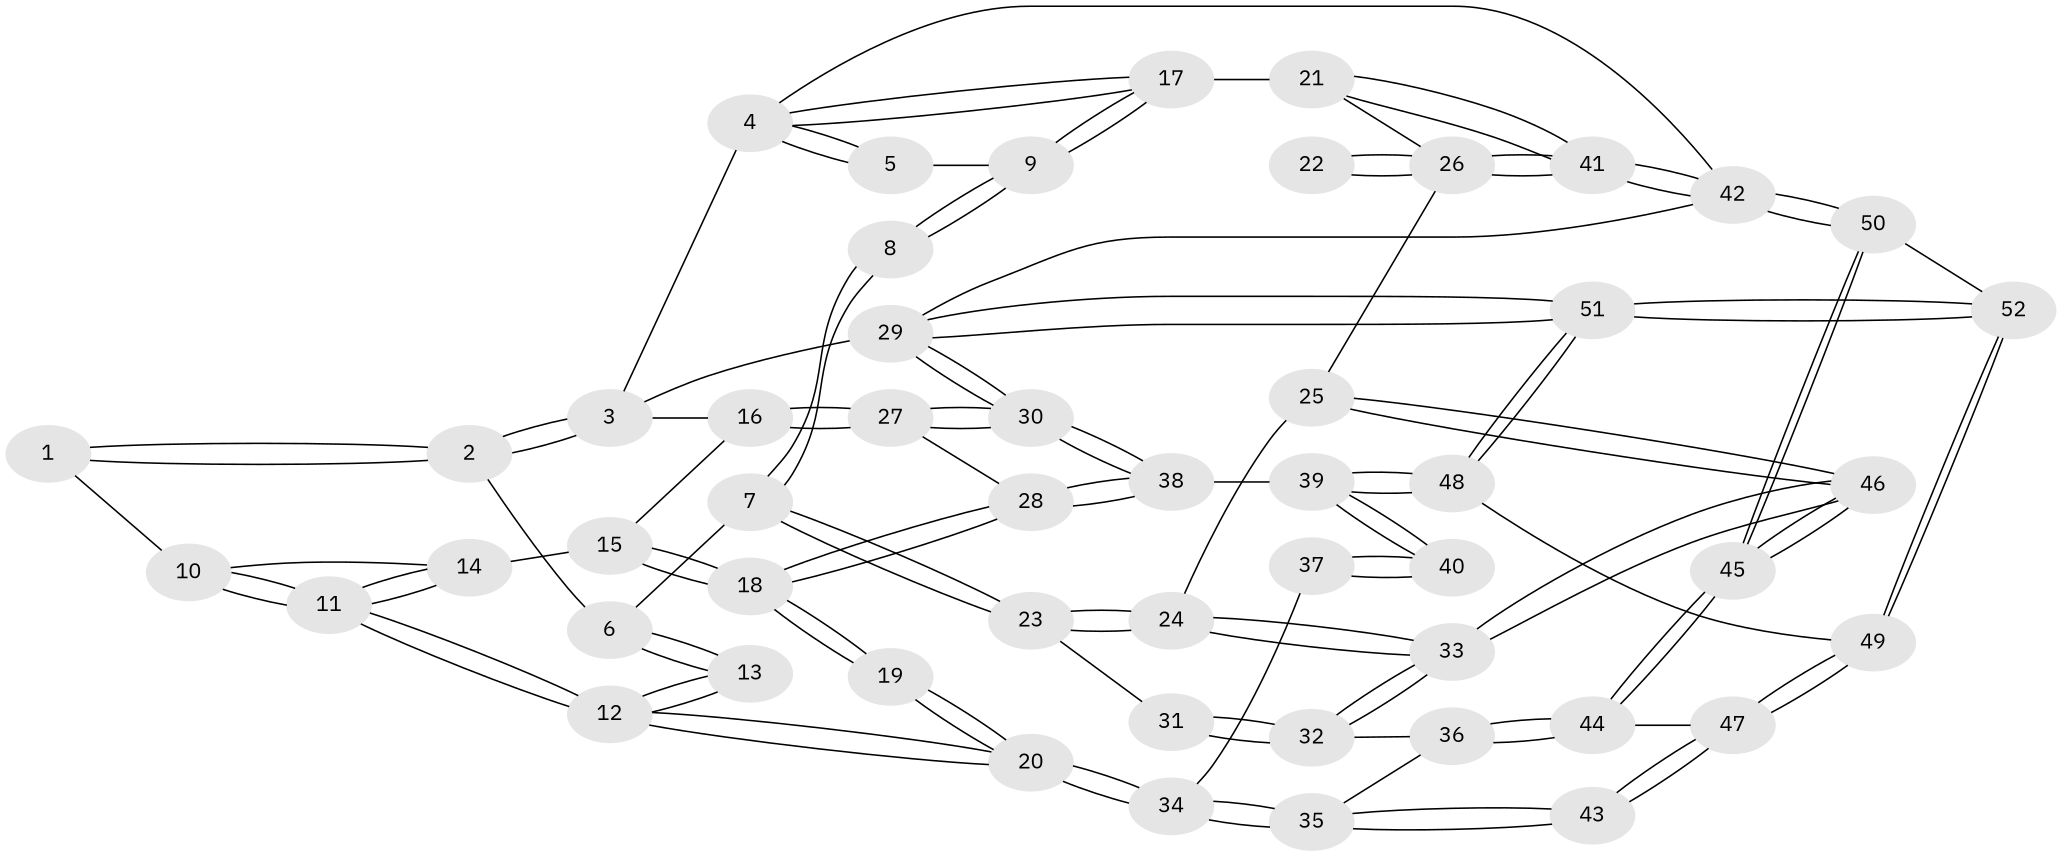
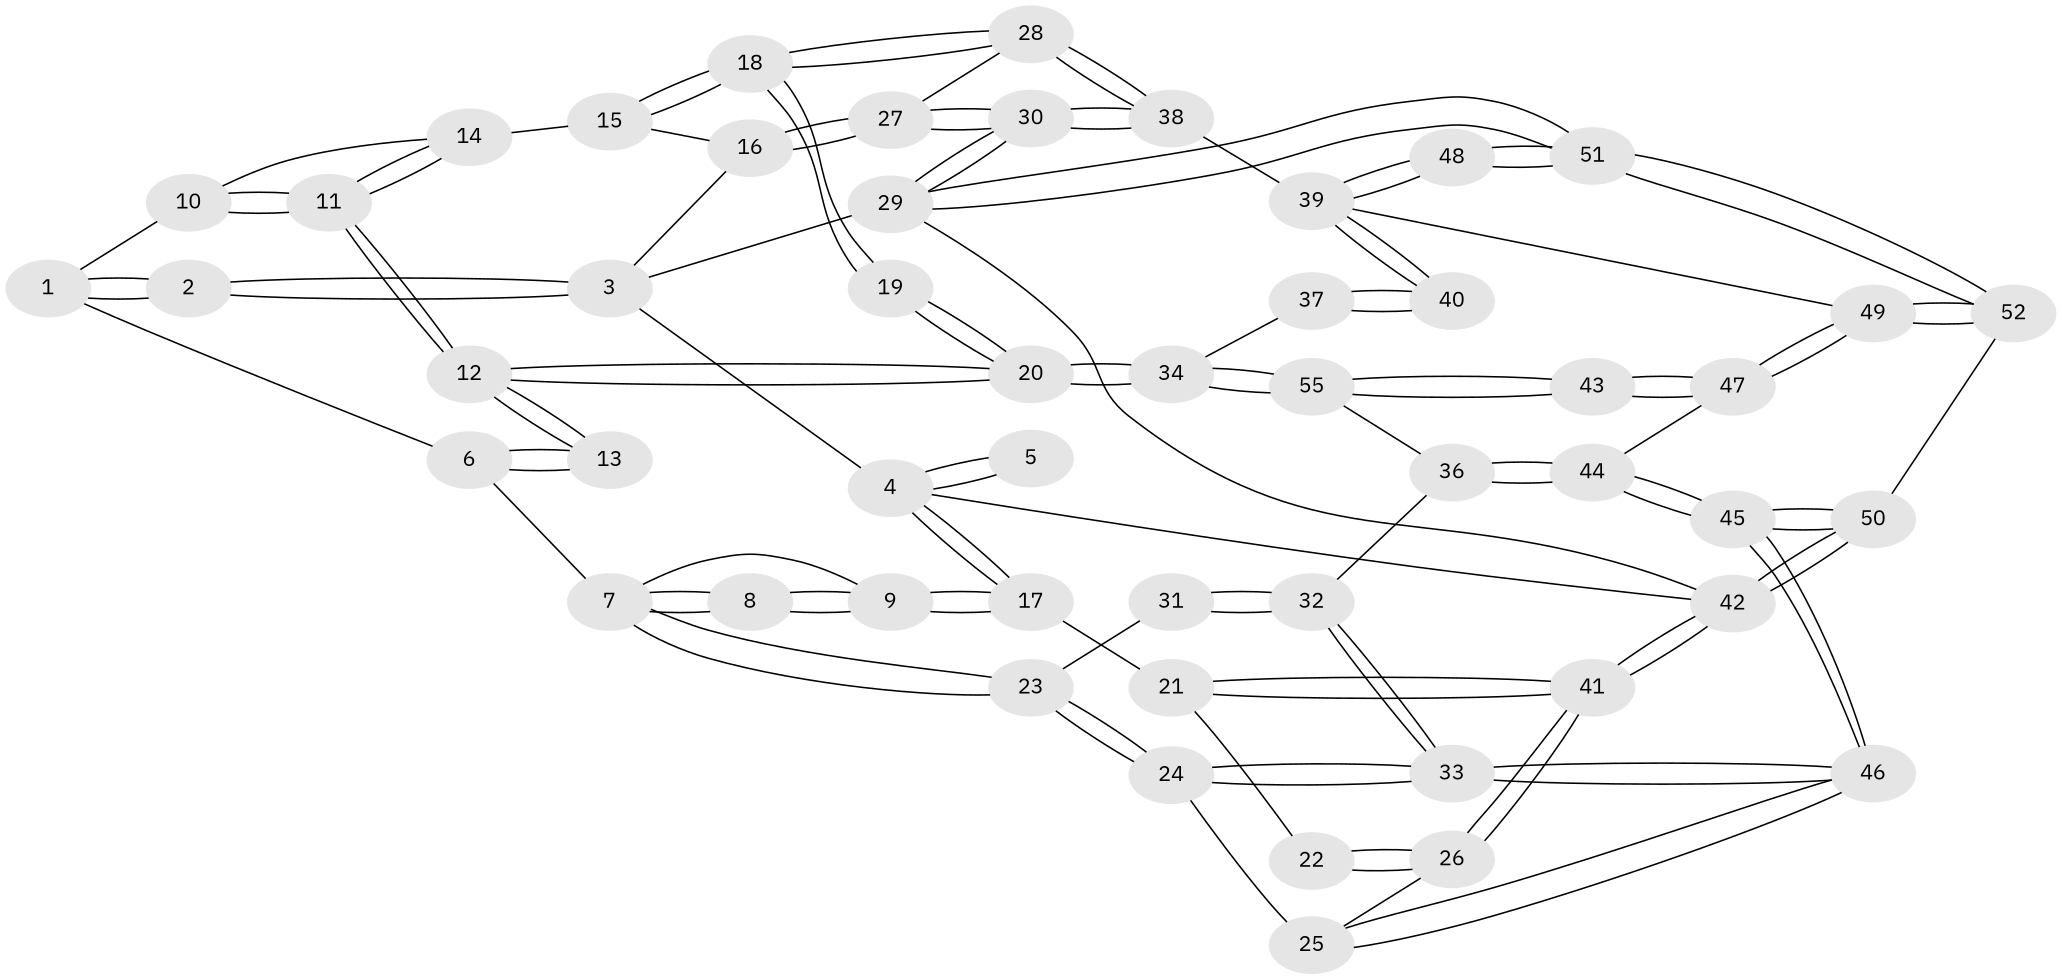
edge "21" -- "26": now "21" -- "22"
edge "5" -- "9": now "7" -- "9"
edge "2" -- "6": now "1" -- "6"
edge "48" -- "49": now "39" -- "49"
node "35": label "35" -> "55"
